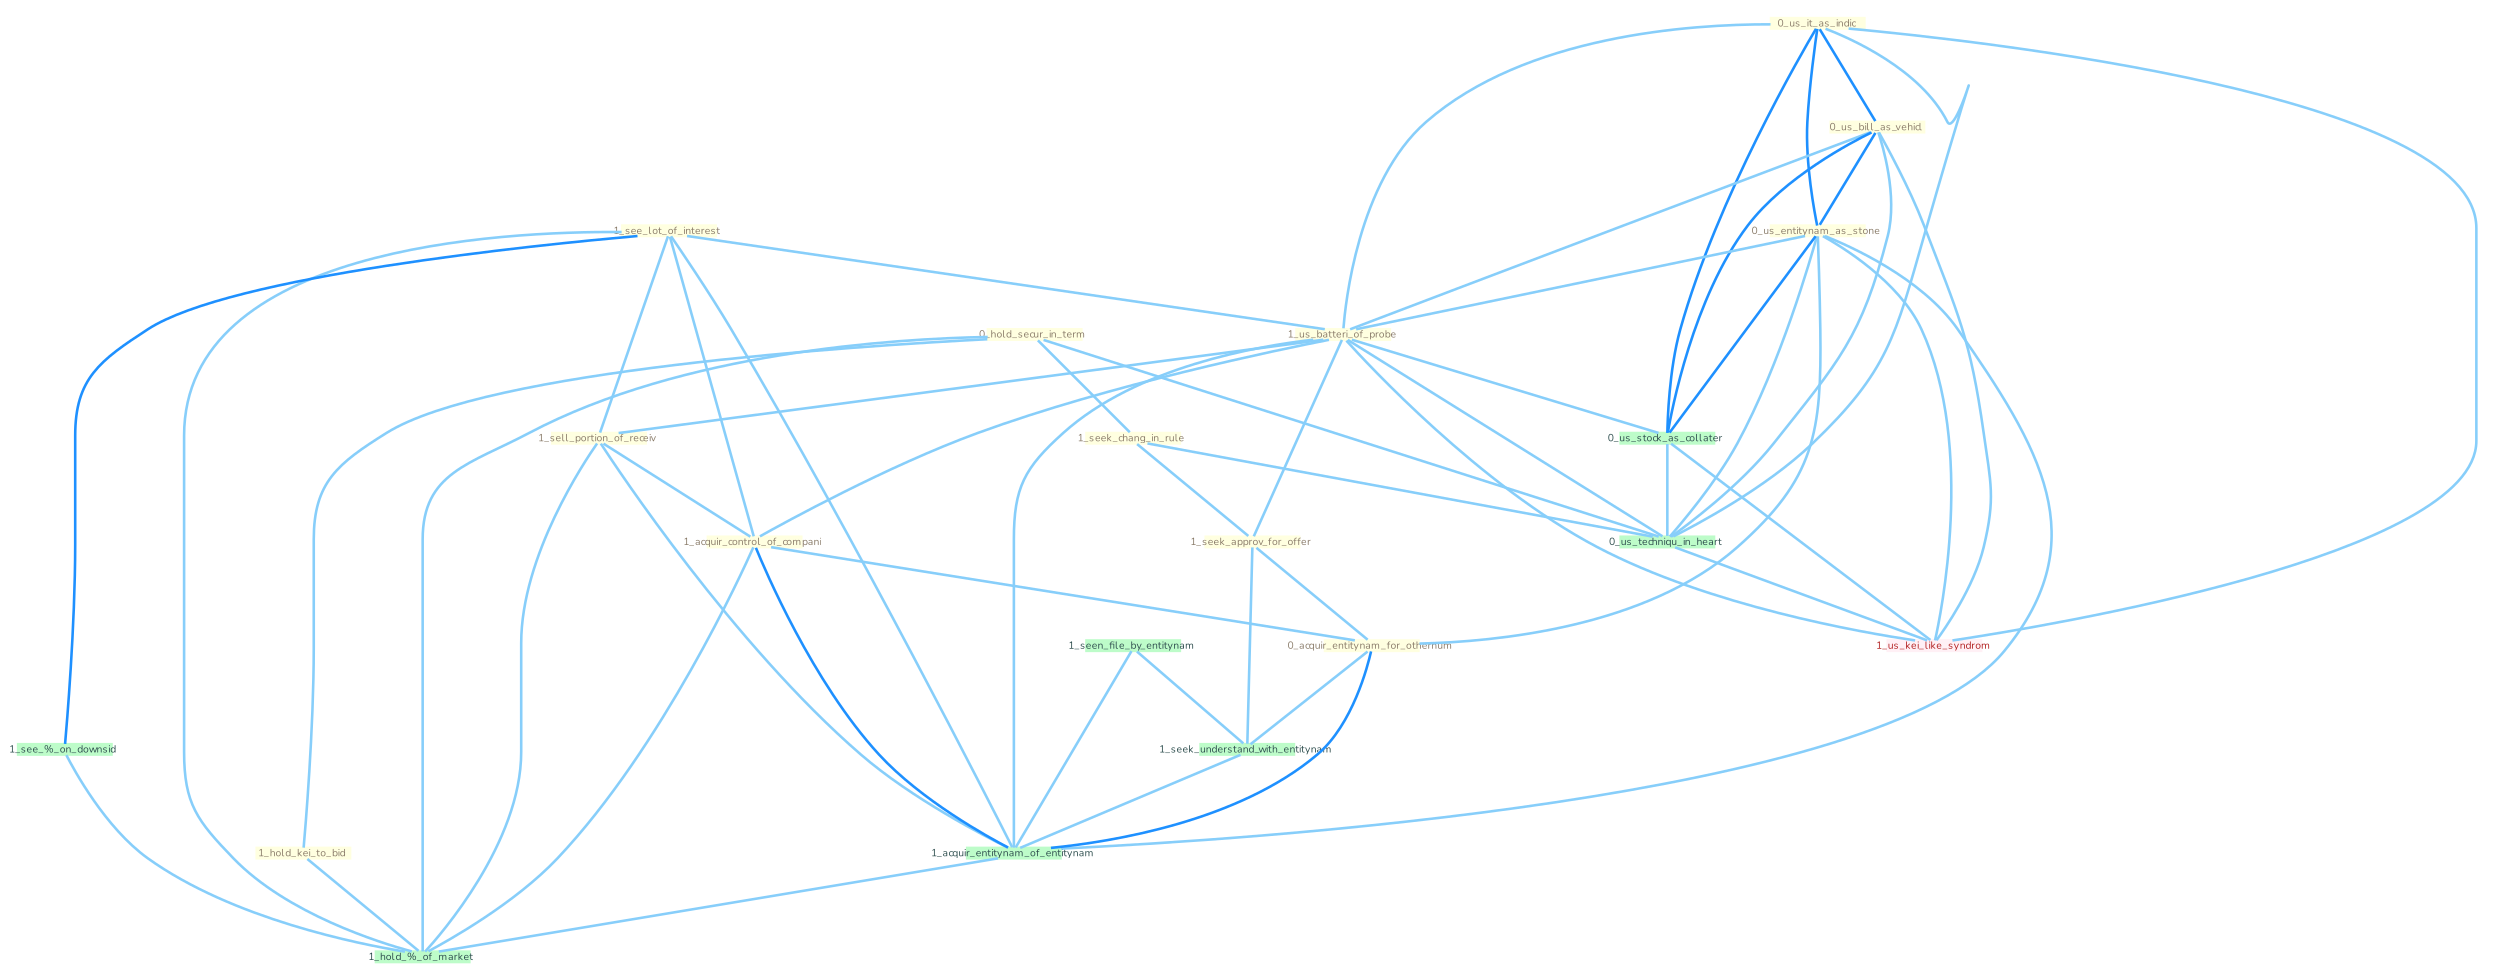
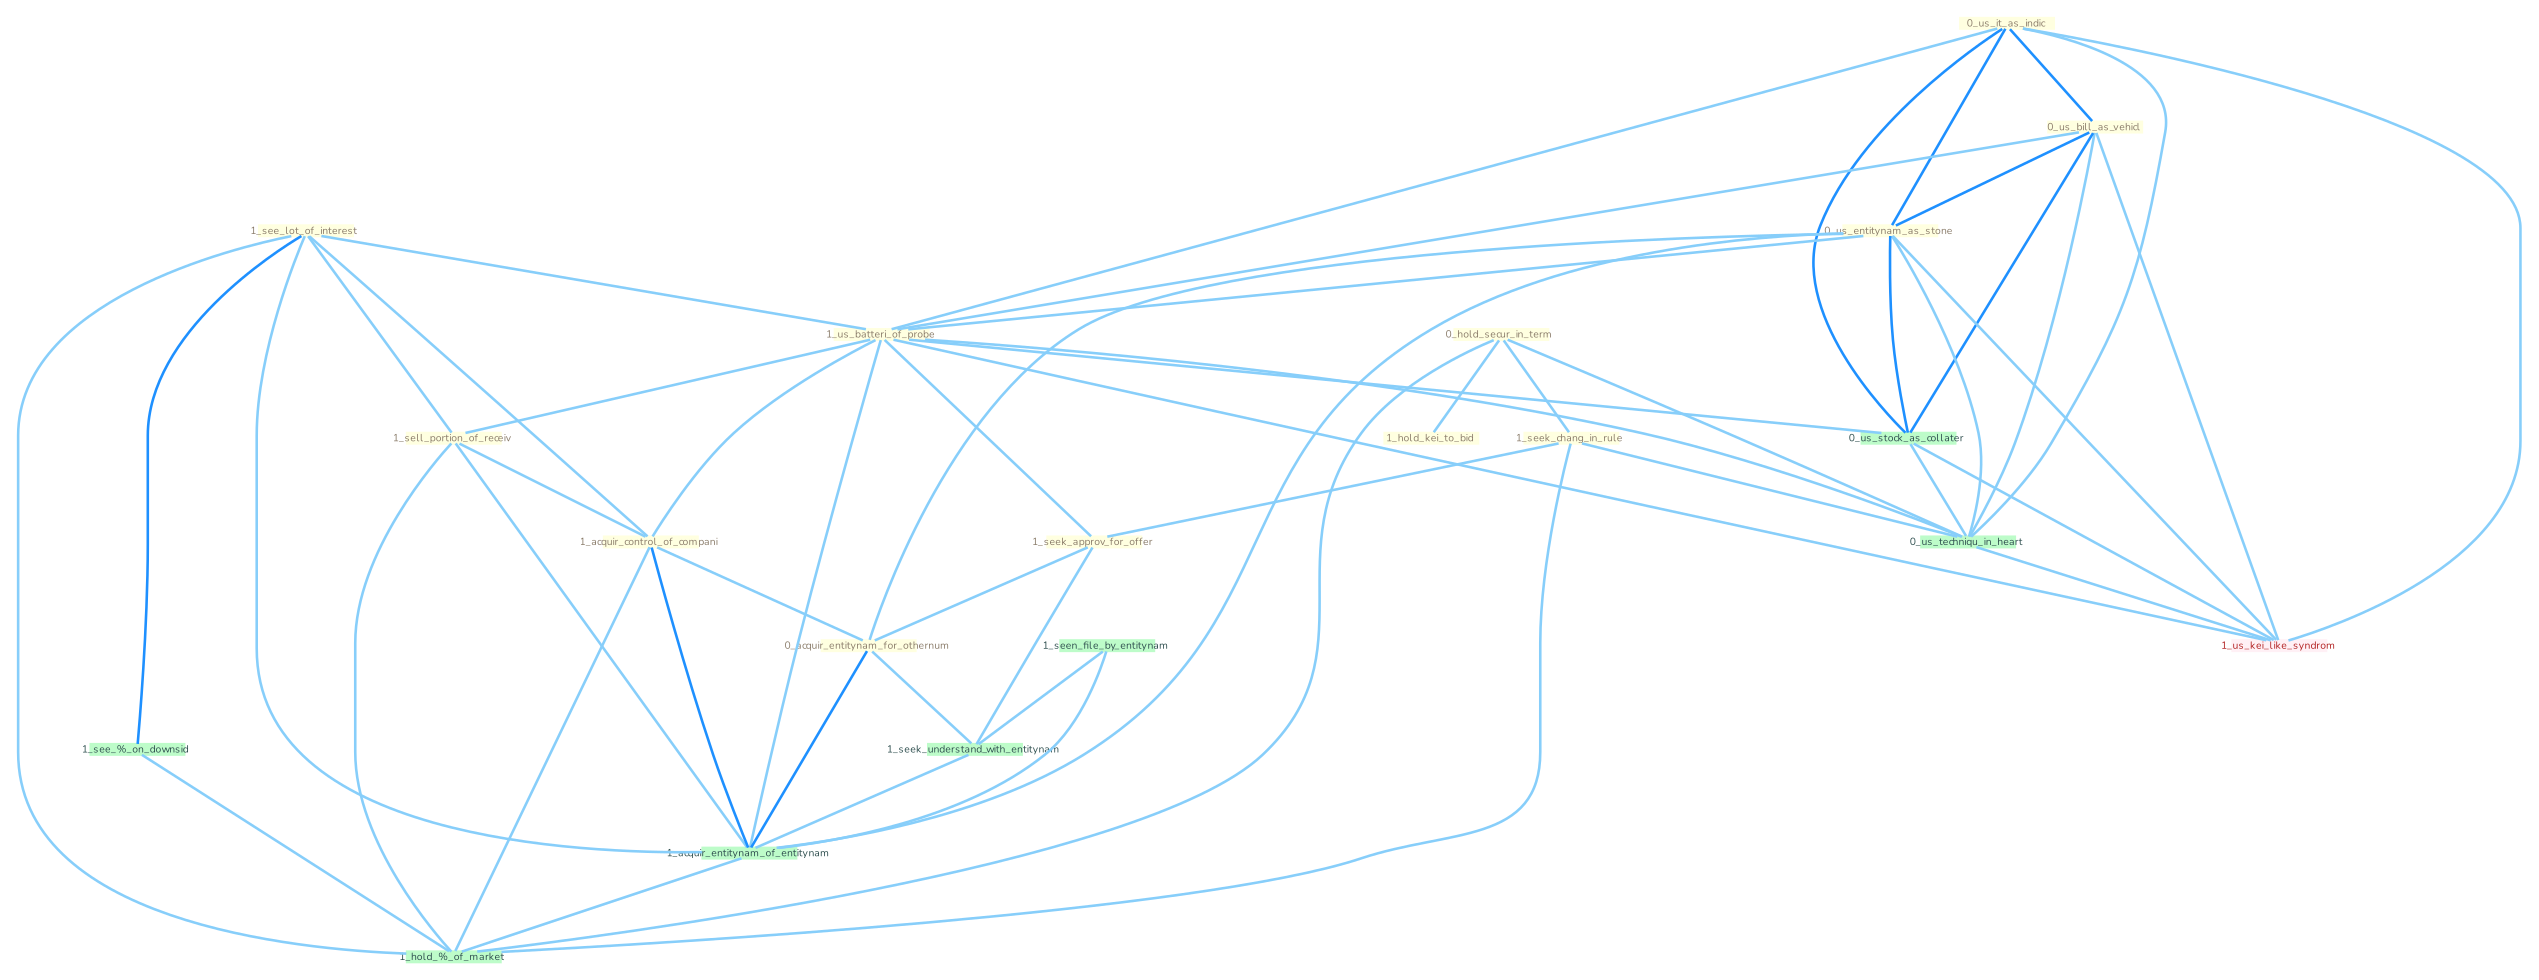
edge "1_hold_kei_to_bid" -- "1_hold_%_of_market": now "1_seek_chang_in_rule" -- "1_hold_%_of_market"
